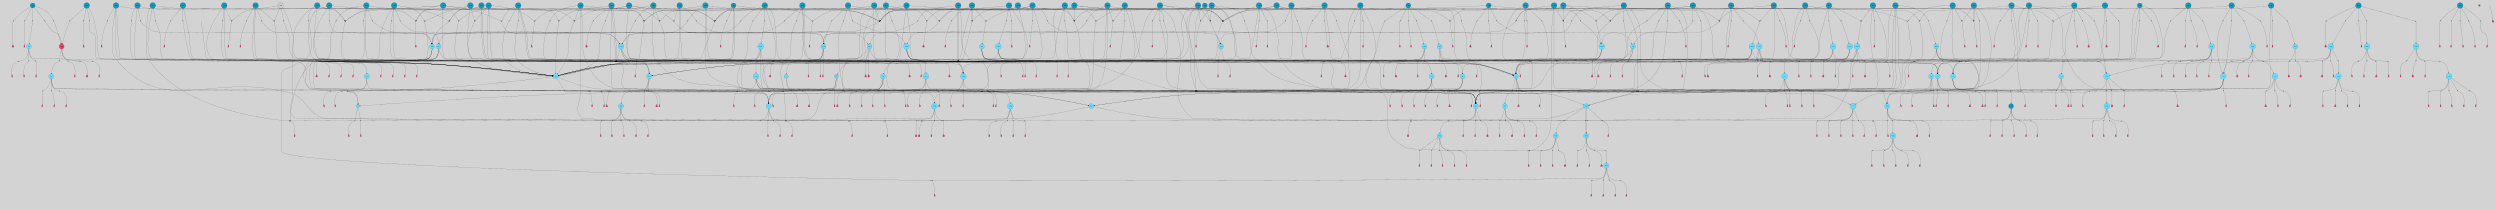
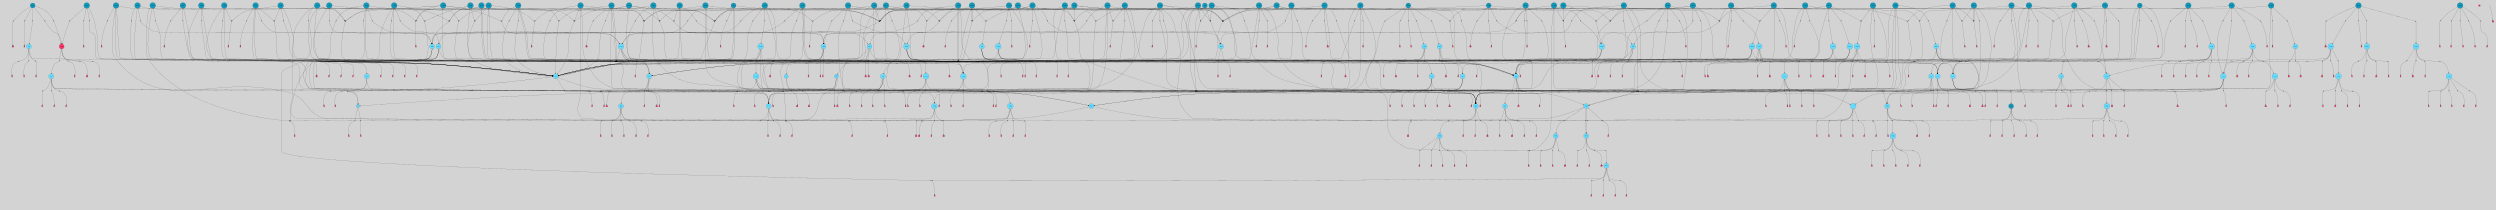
node "T1189": added
node "T1181": fillcolor #cccccc -> #1199bb
